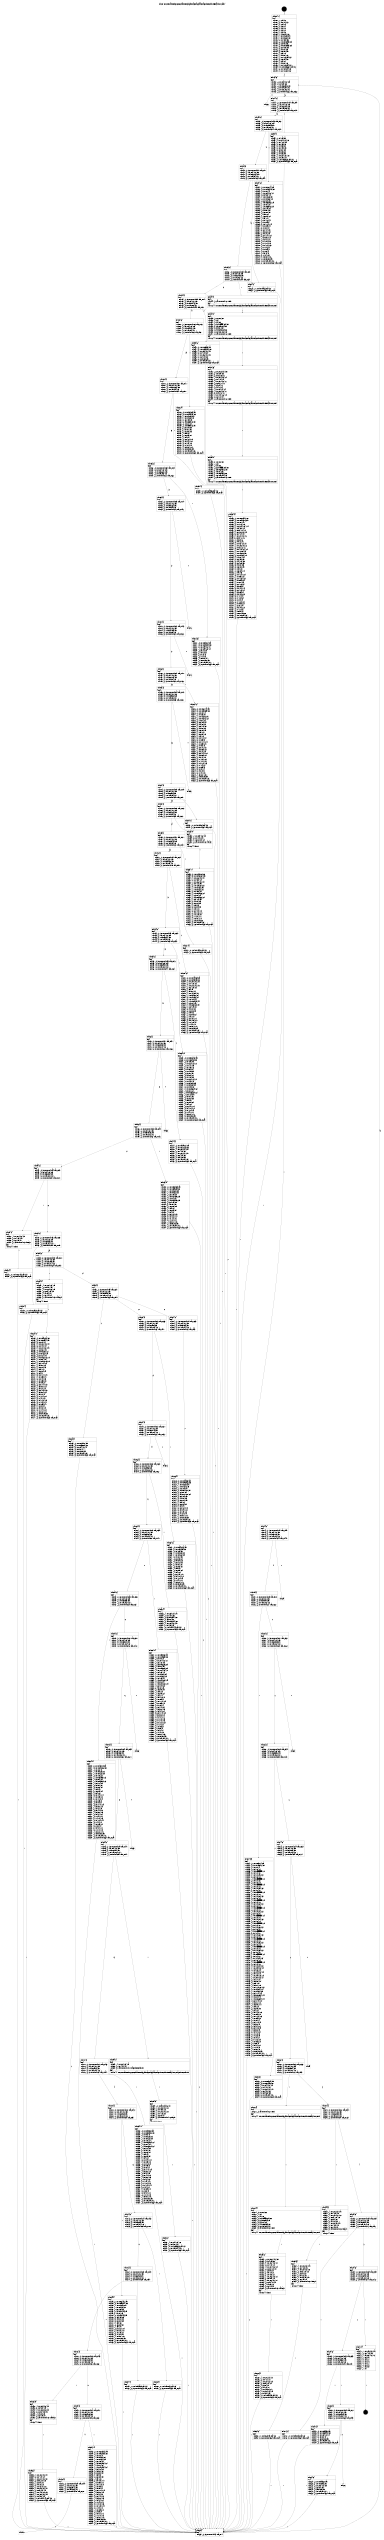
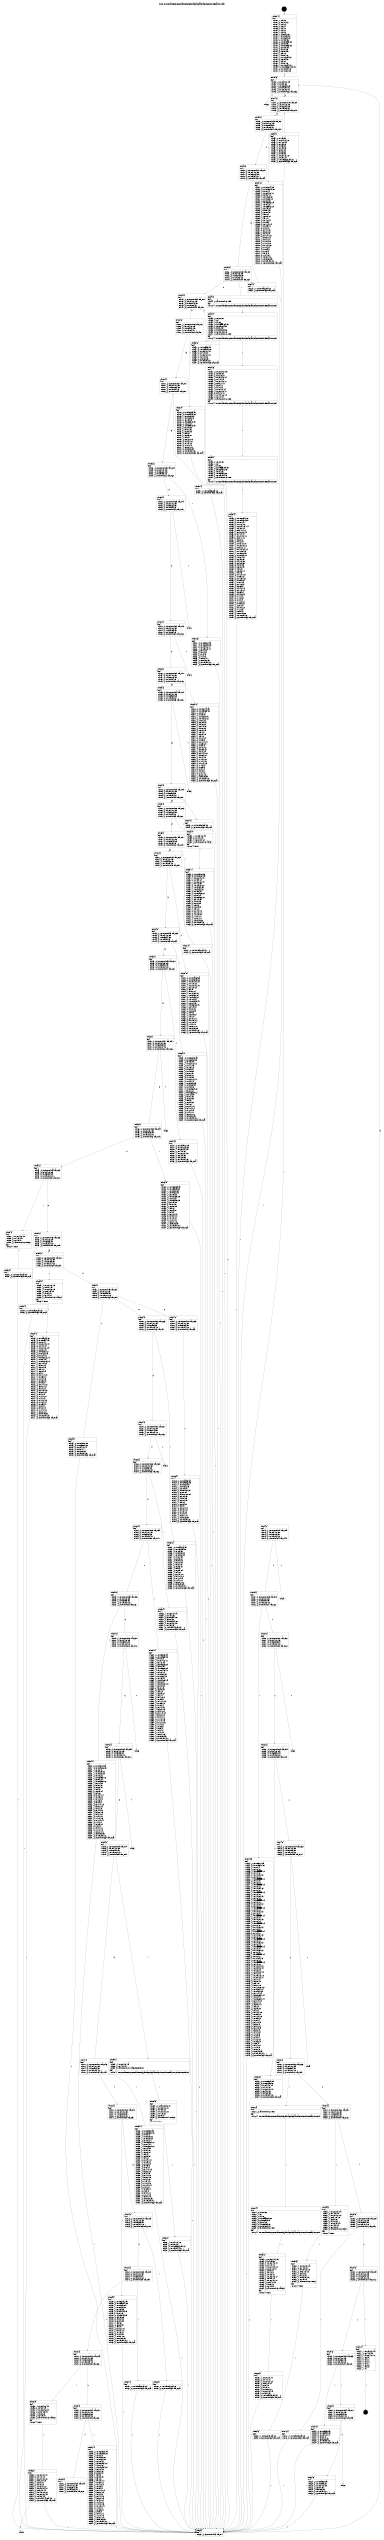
edge "0x4021b8 [28]" -> "0x4024ee": now "0x402955 [61]" -> "0x4024ee"
